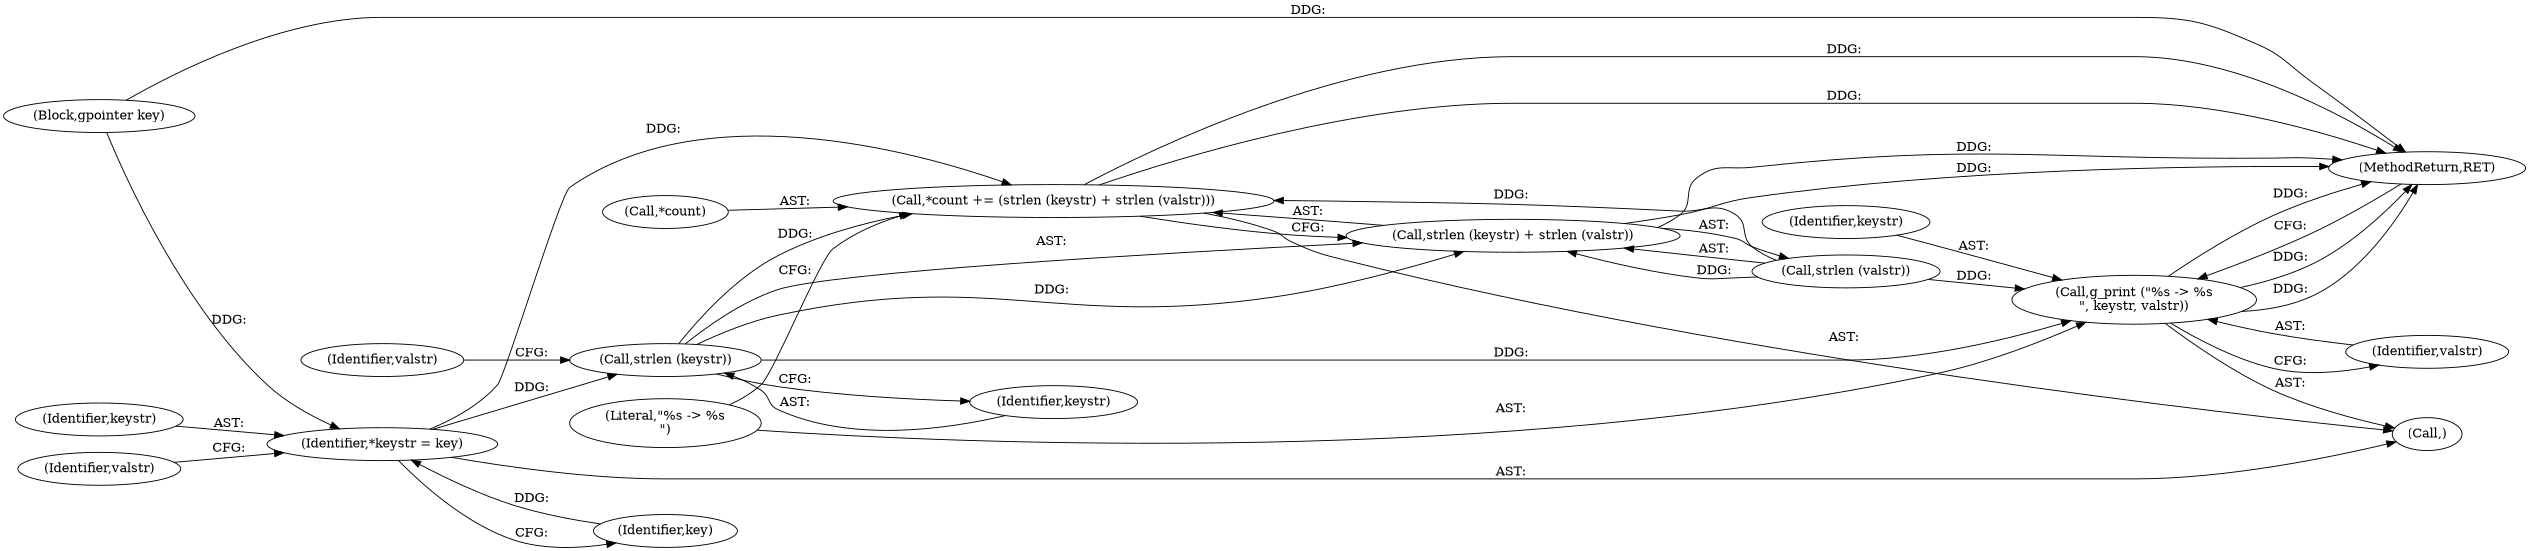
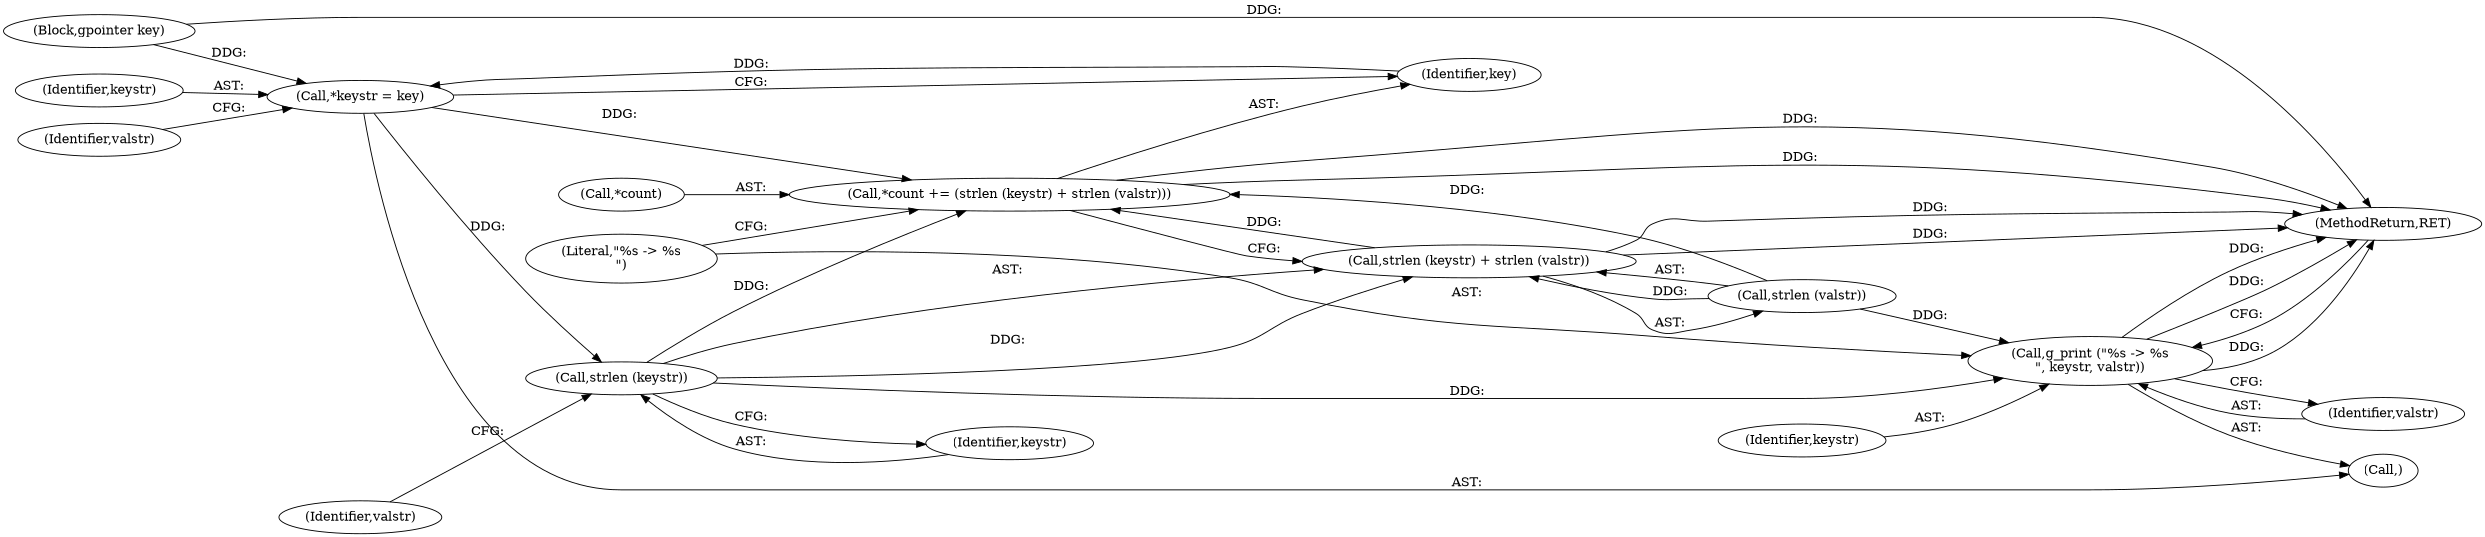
edge "(Call,strlen (keystr) + strlen (valstr))" -> "(Call,*count += (strlen (keystr) + strlen (valstr)))": label "AST: " -> "DDG: "
edge "(Call,*count += (strlen (keystr) + strlen (valstr)))" -> "(Call,)": now "(Call,*count += (strlen (keystr) + strlen (valstr)))" -> "(Identifier,key)"
node "(Identifier,*keystr = key)": label "(Identifier,*keystr = key)" -> "(Call,*keystr = key)"
